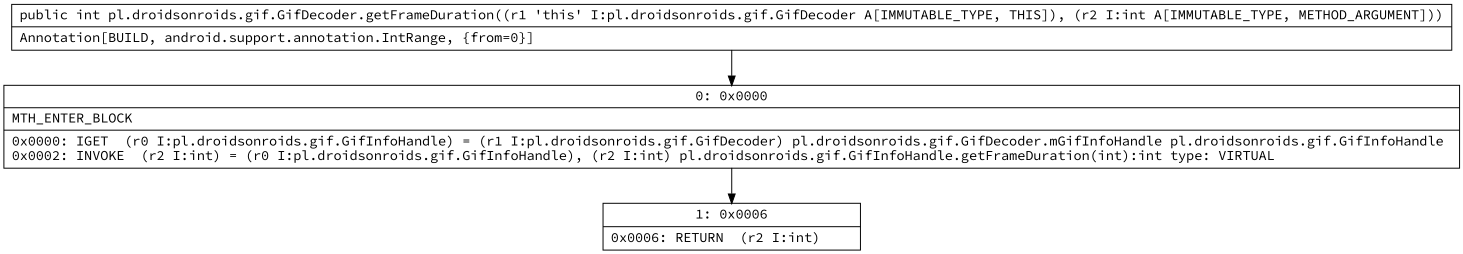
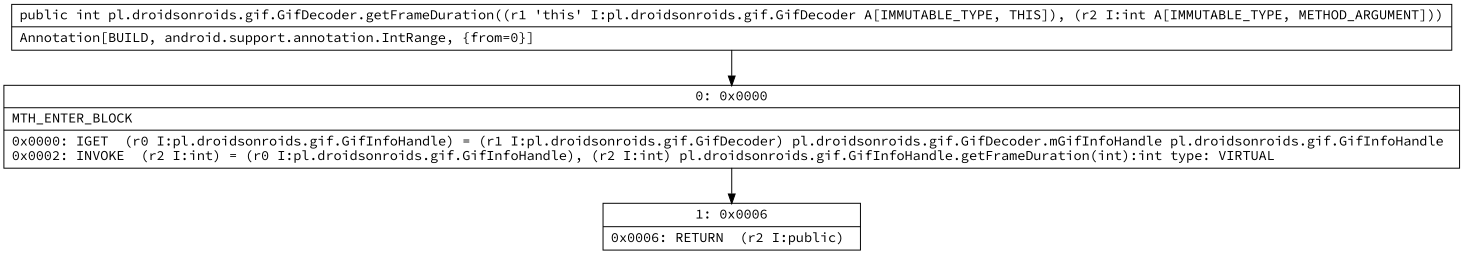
node "1: 0x0006": text "0x0006: RETURN  (r2 I:int)" -> "0x0006: RETURN  (r2 I:public)"
